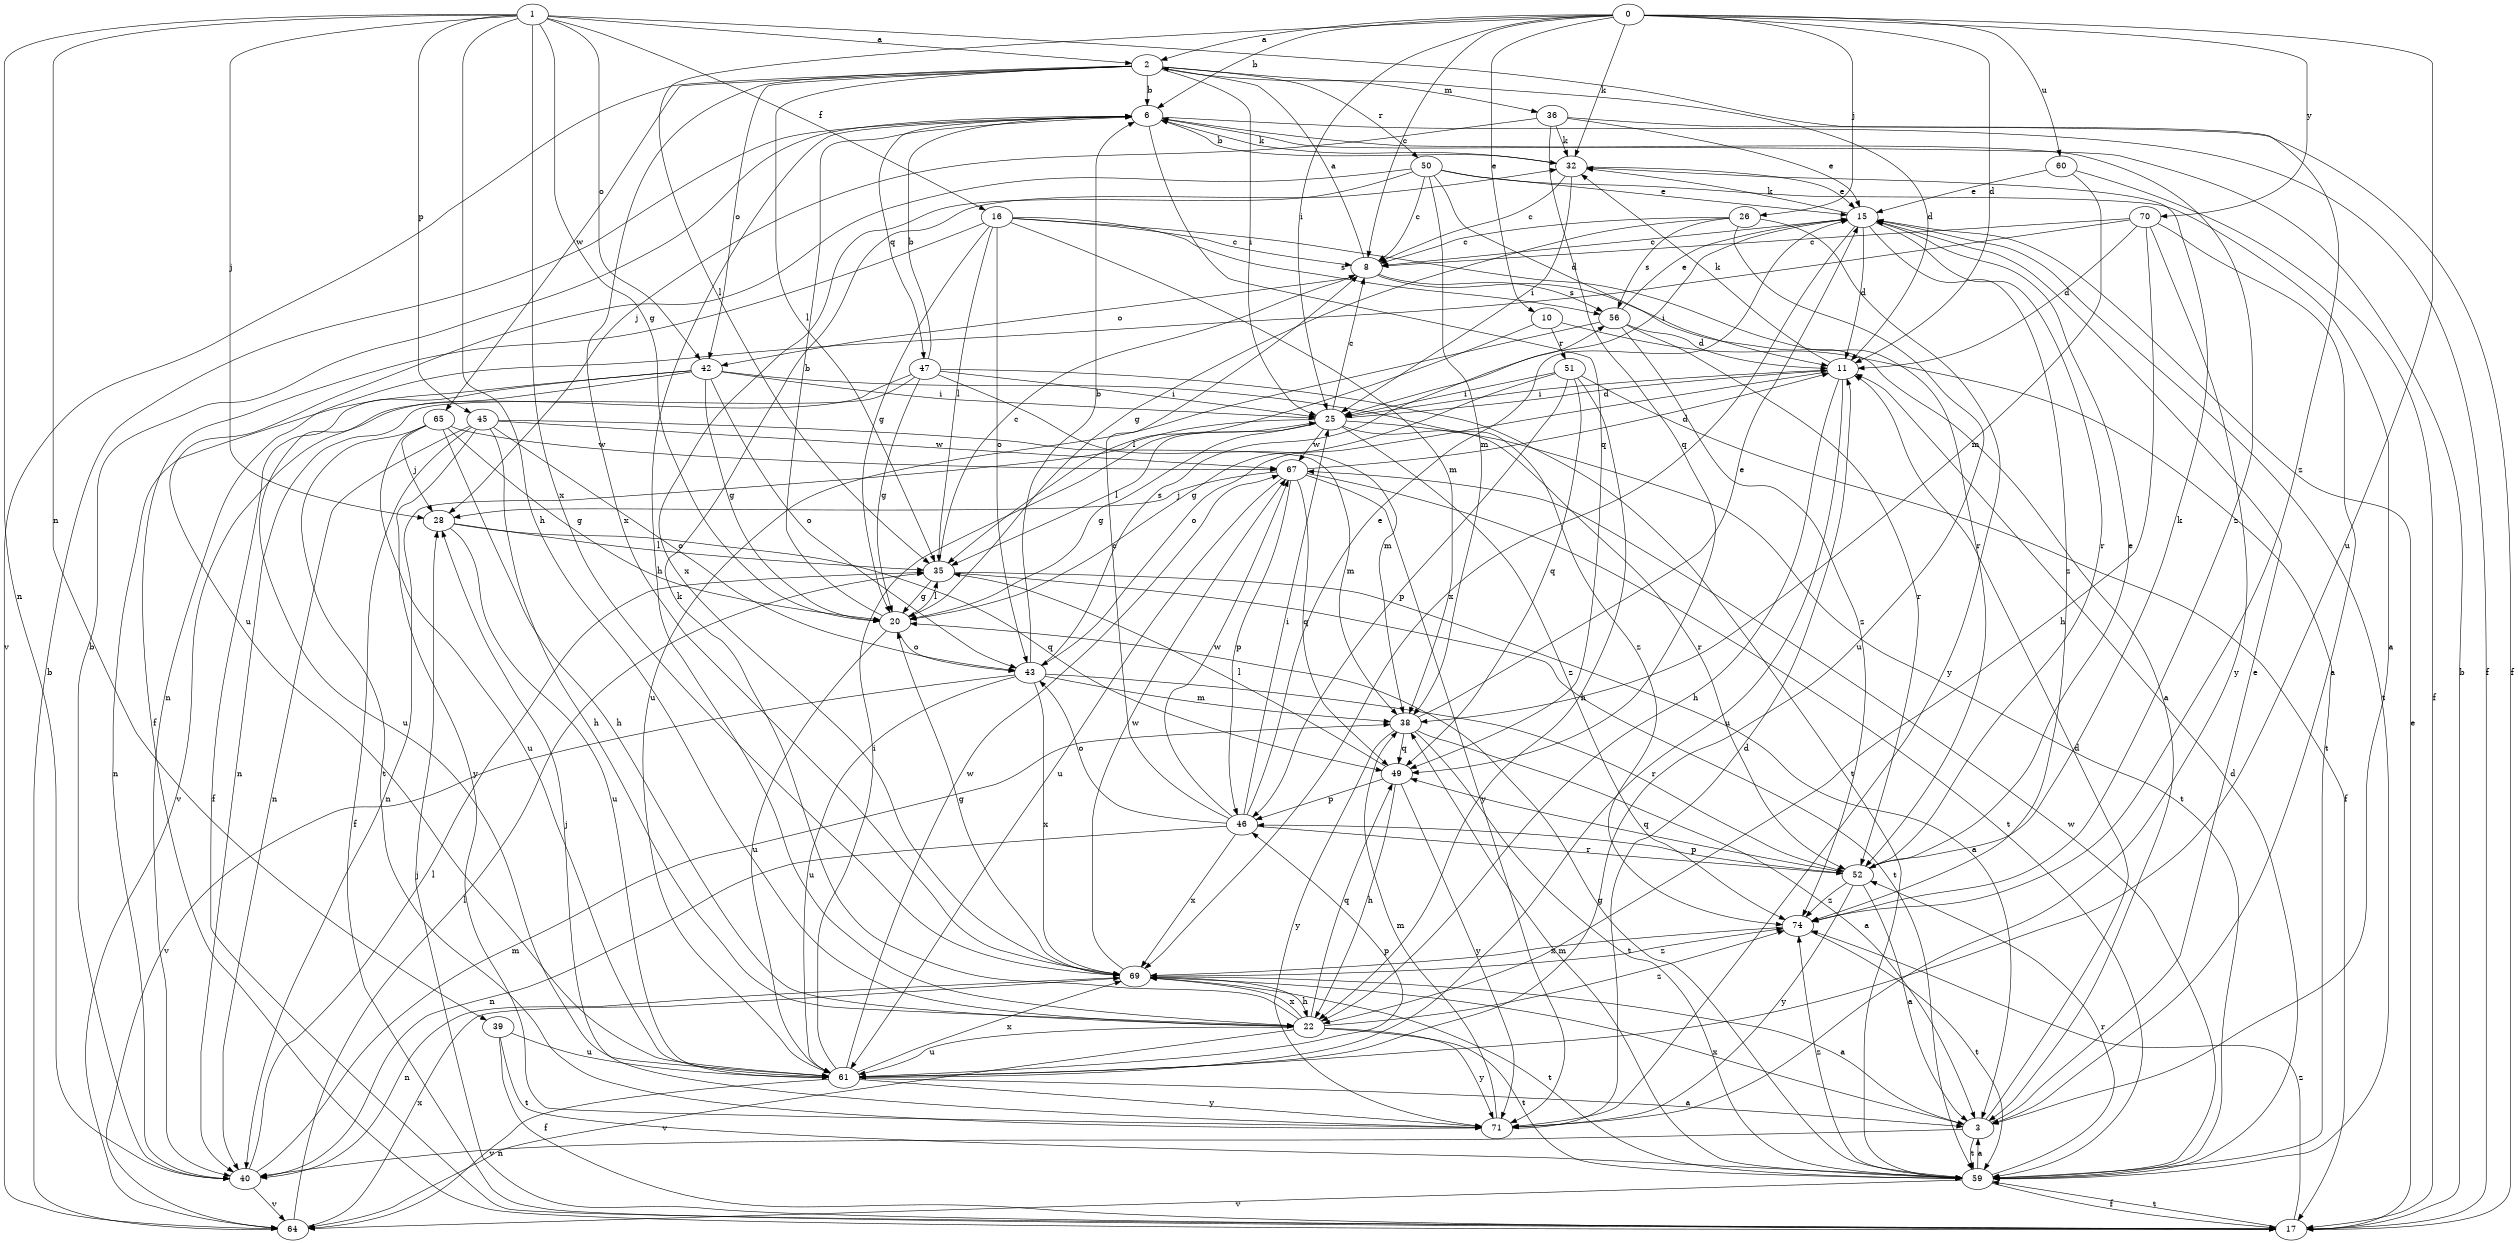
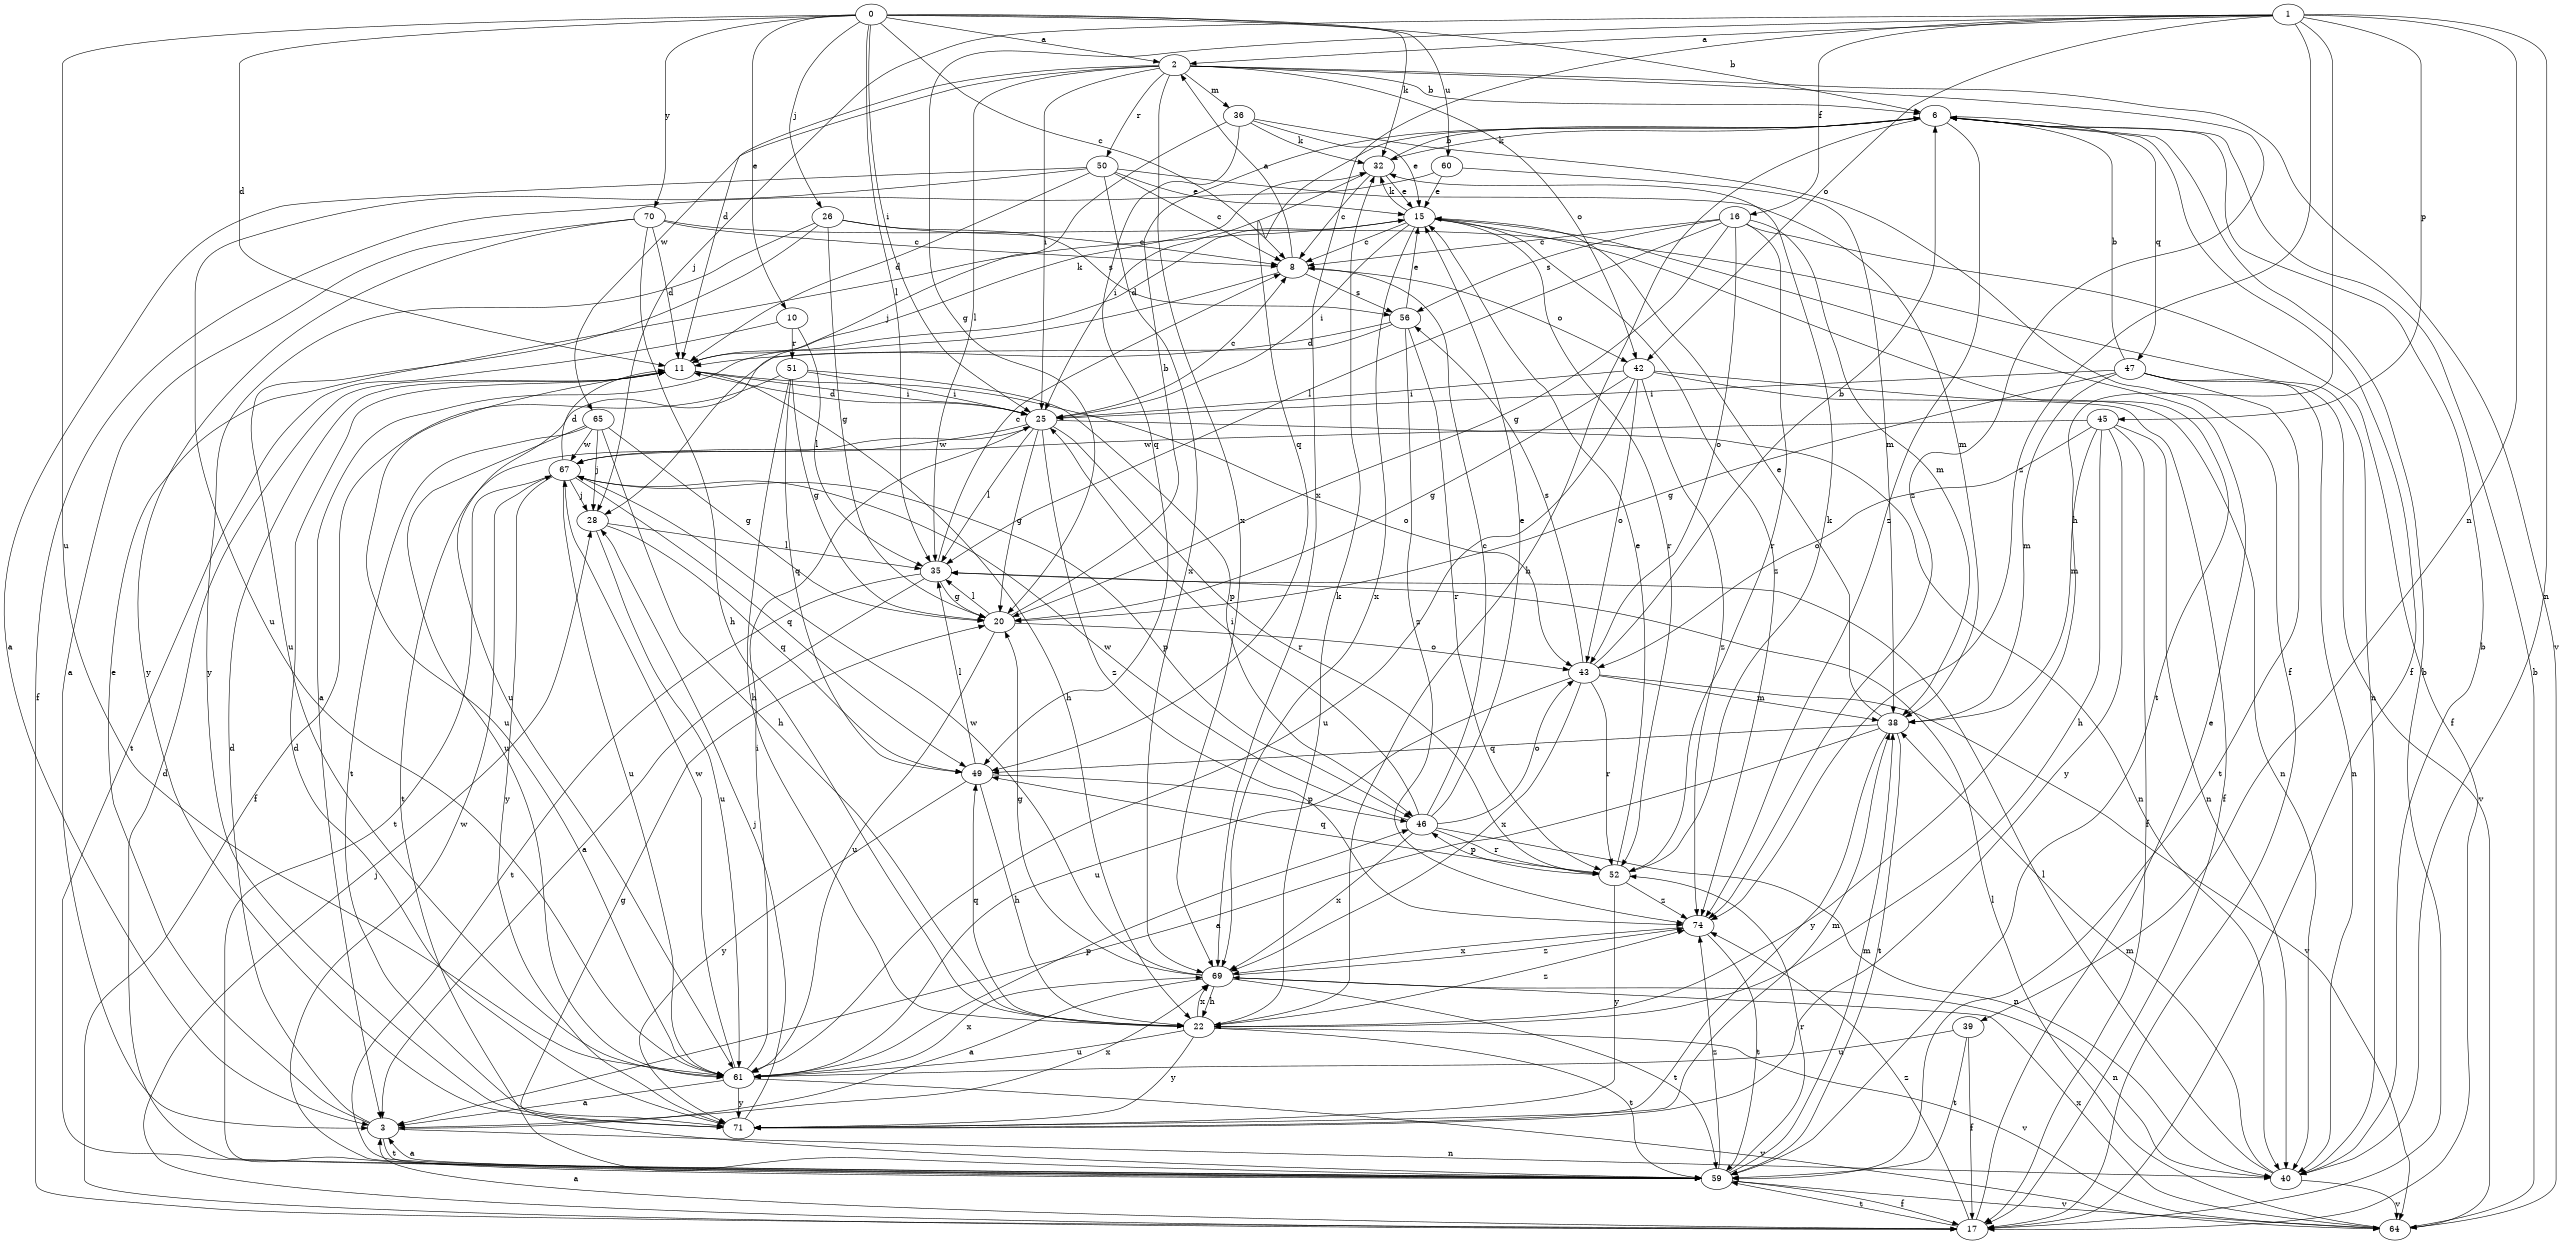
edge "2" -> "74": added, label "z"
edge "52" -> "3": now "17" -> "3"
